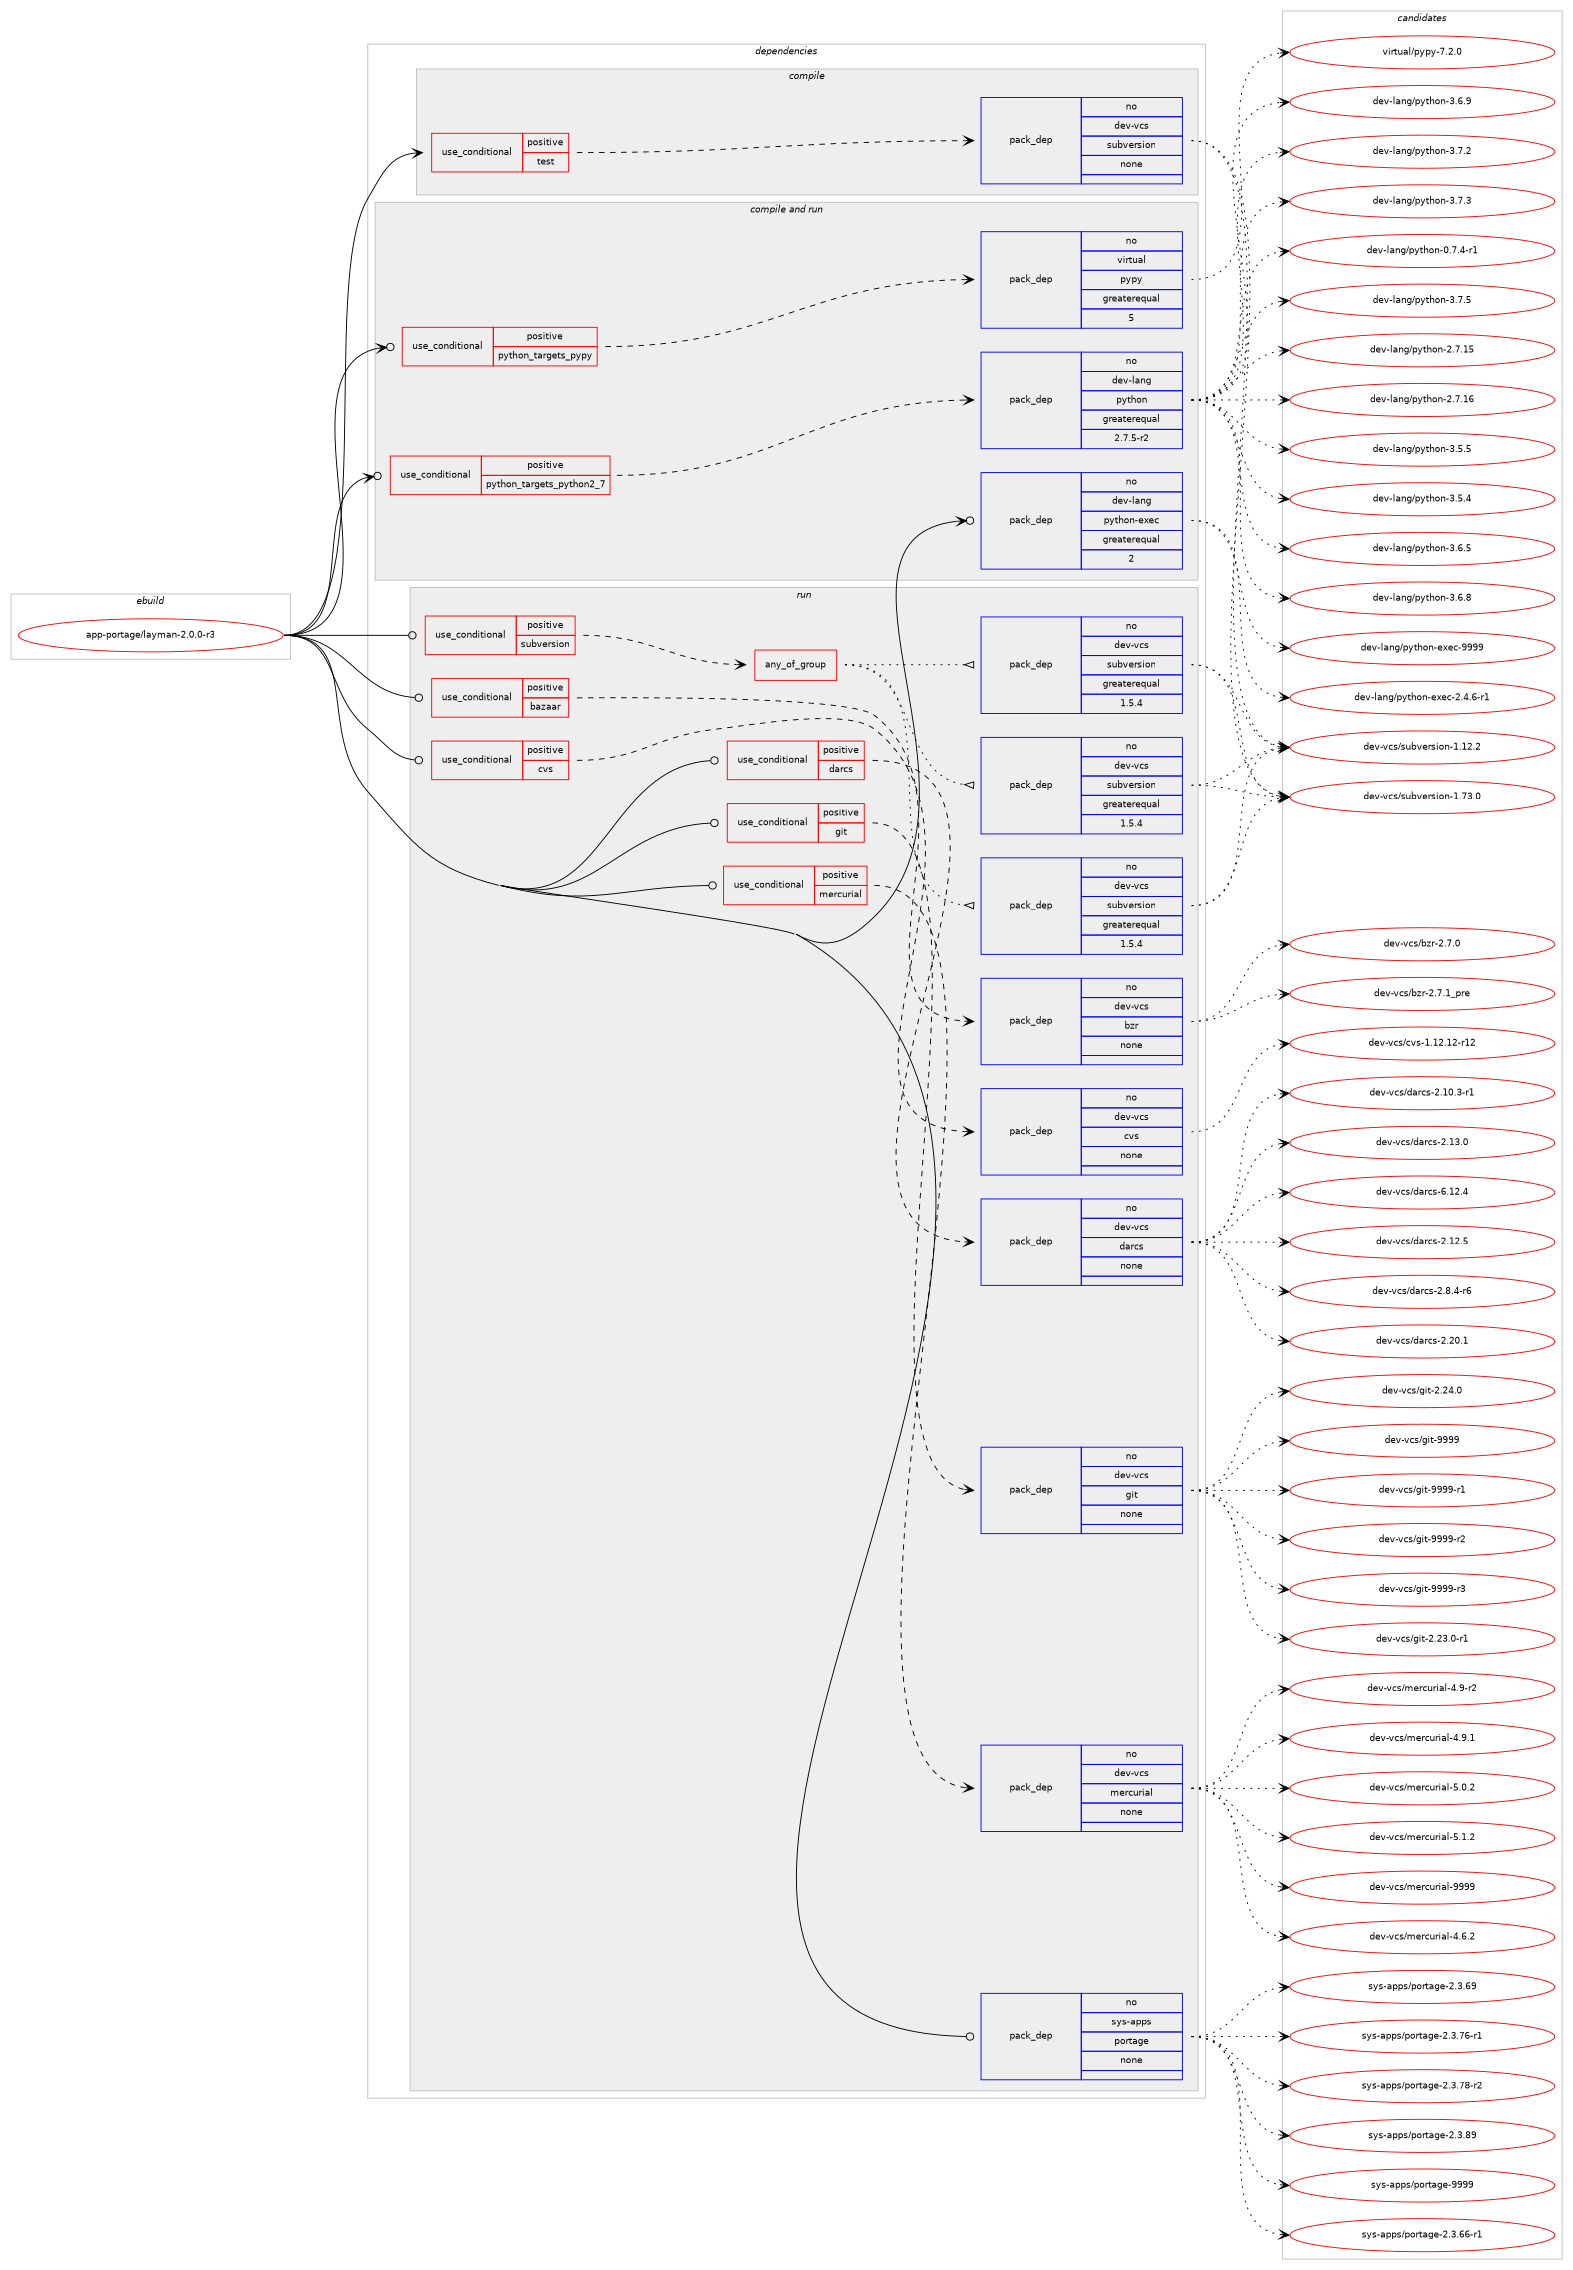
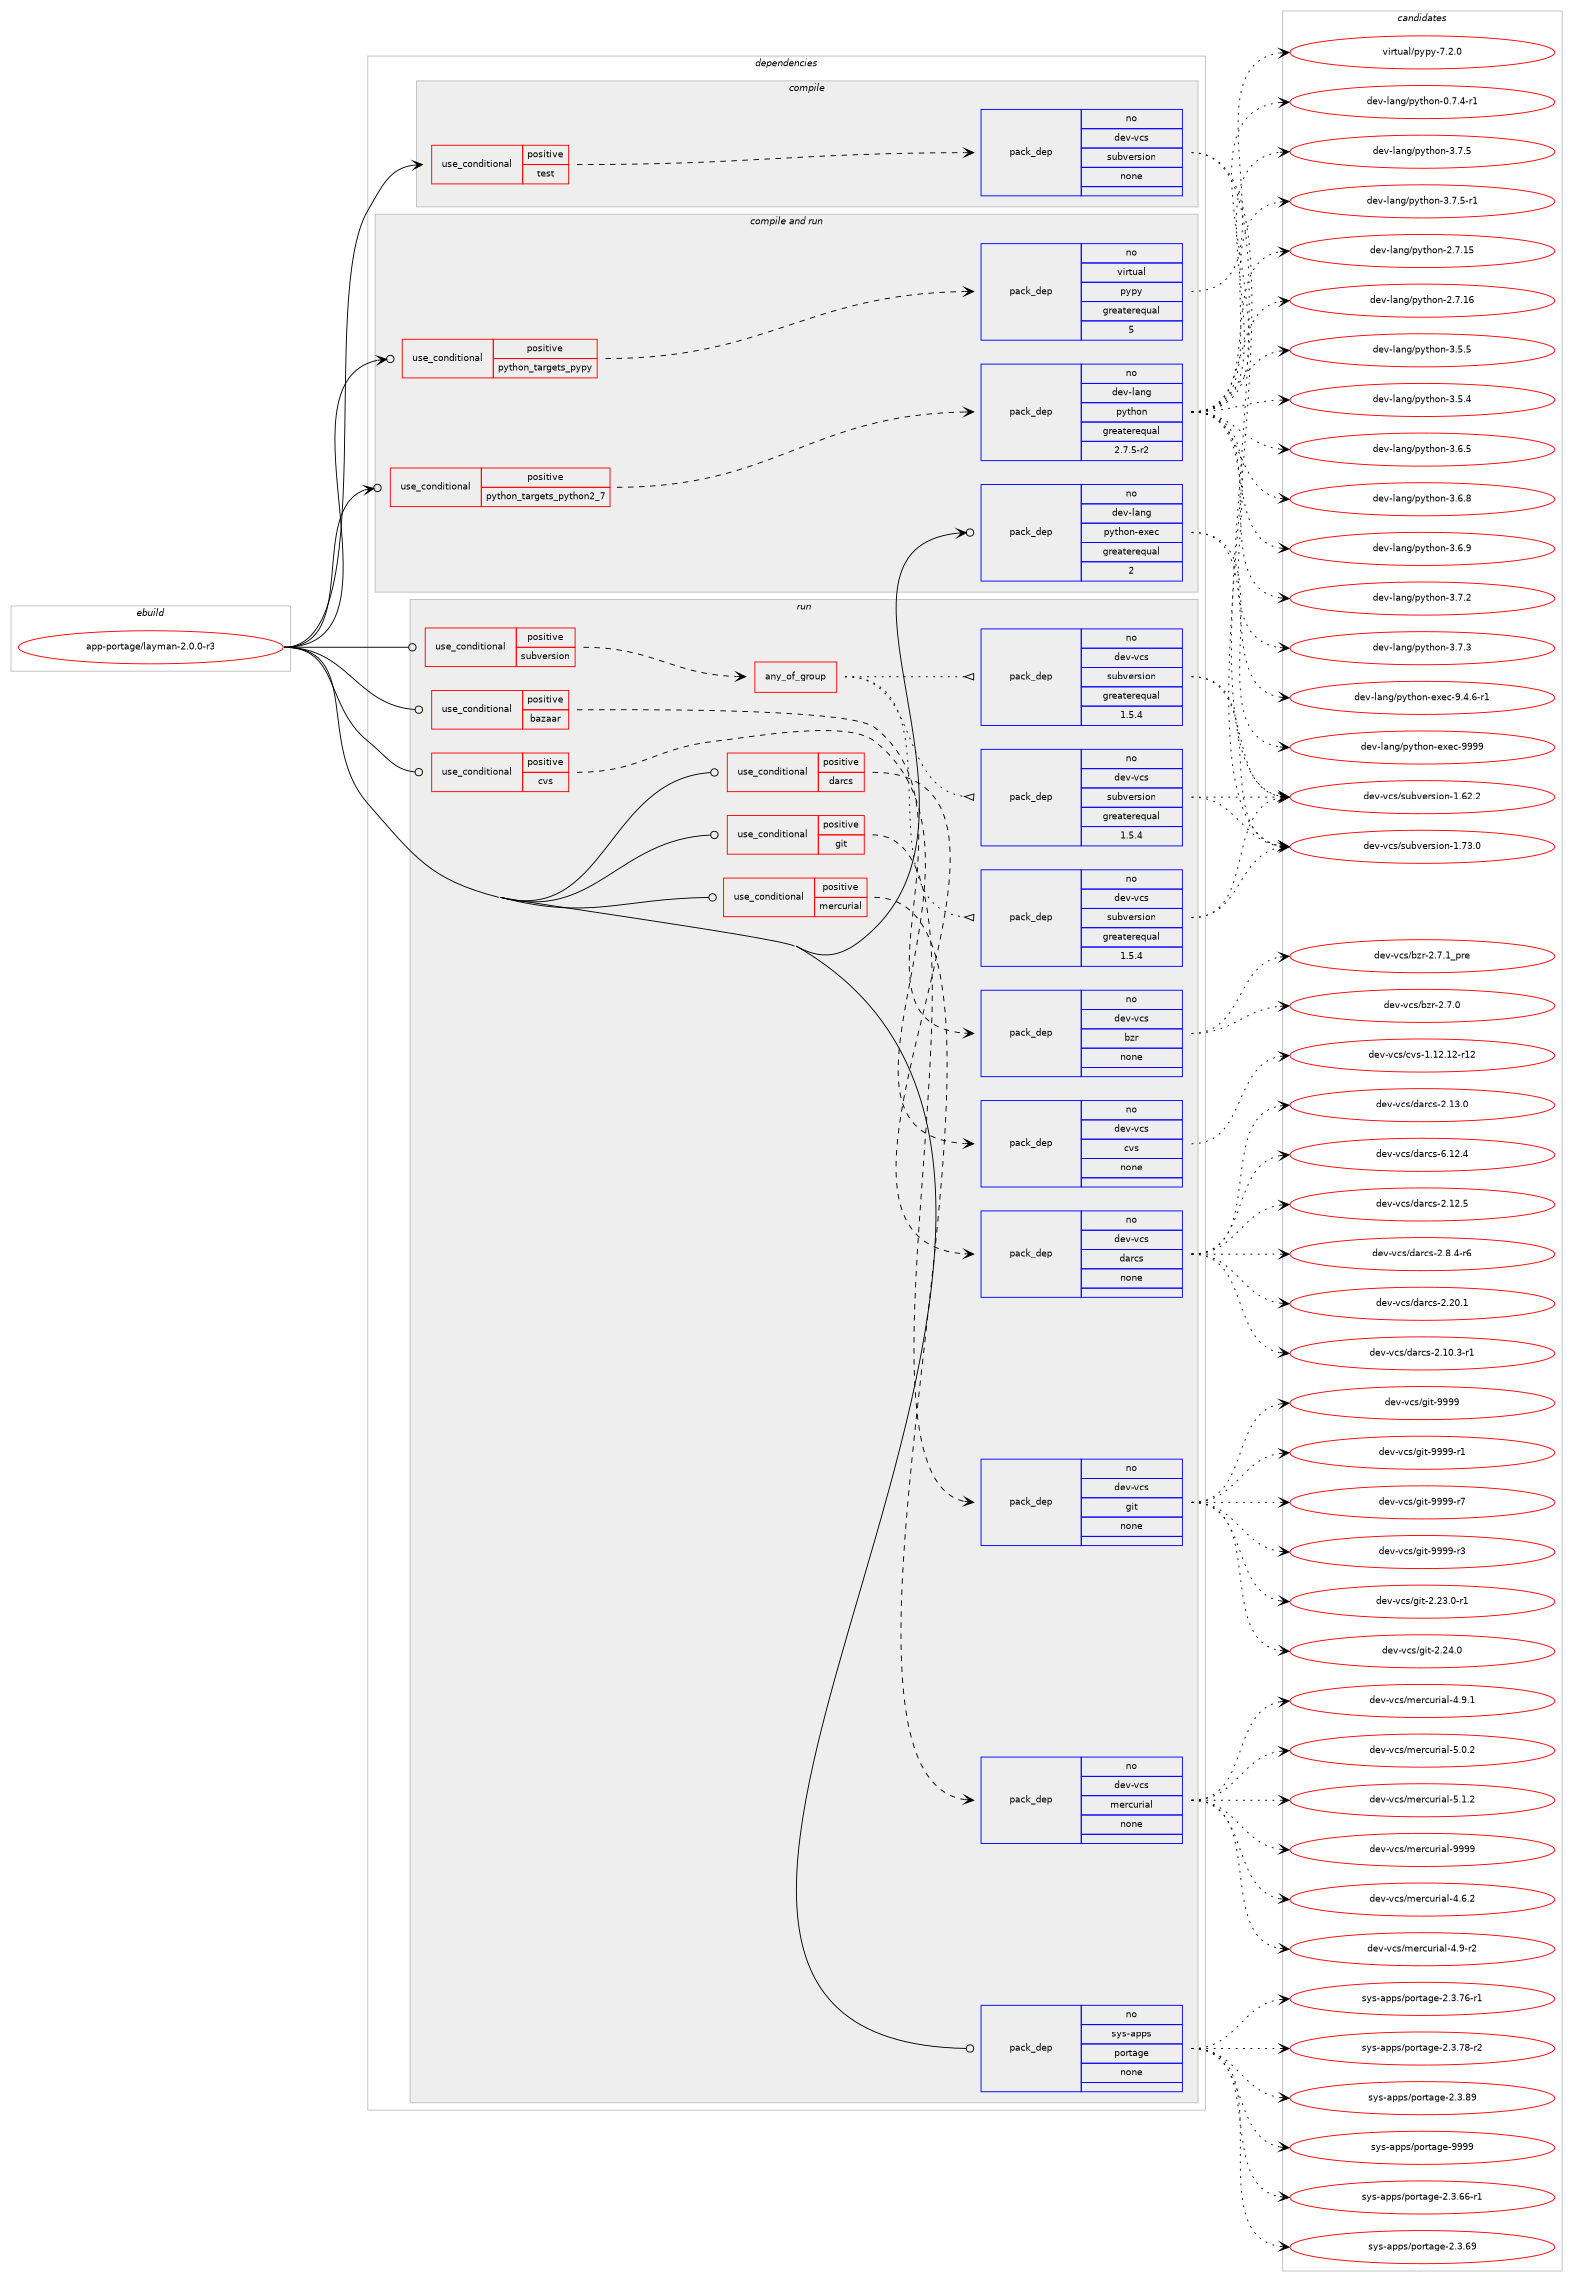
node "dev-lang/python-3.7.5-r1": added
node "dev-lang/python-exec-2.4.6-r1": label "dev-lang/python-exec-2.4.6-r1" -> "dev-lang/python-exec-9.4.6-r1"
node "dev-vcs/subversion-1.12.2": label "dev-vcs/subversion-1.12.2" -> "dev-vcs/subversion-1.62.2"
node "dev-vcs/git-9999-r2": label "dev-vcs/git-9999-r2" -> "dev-vcs/git-9999-r7"
